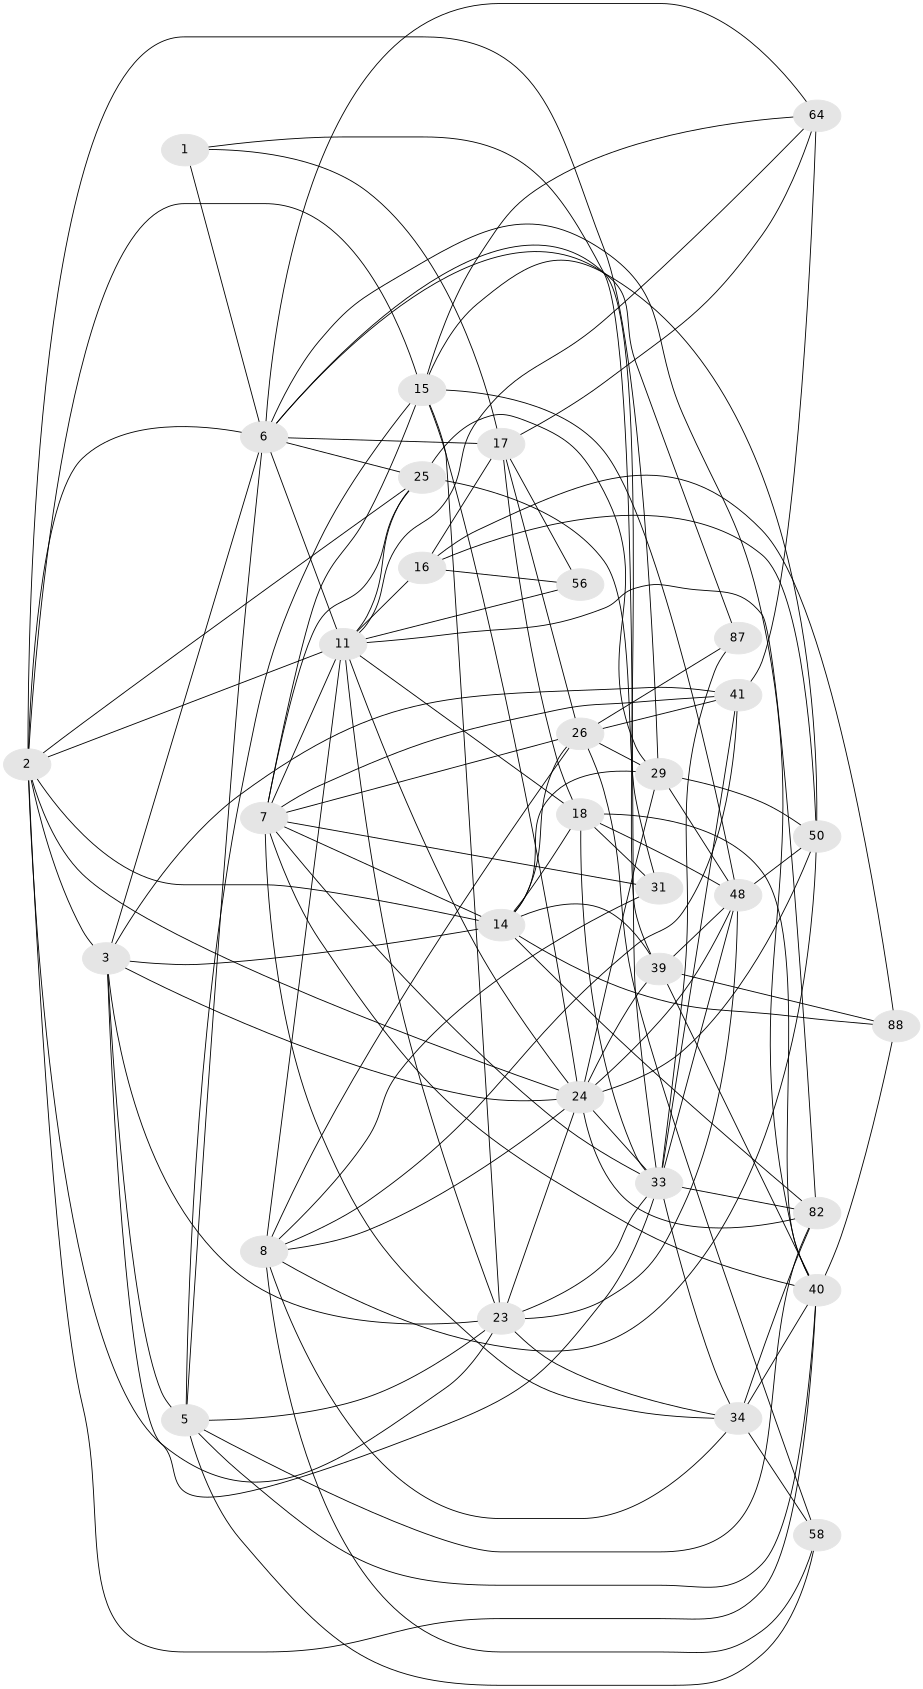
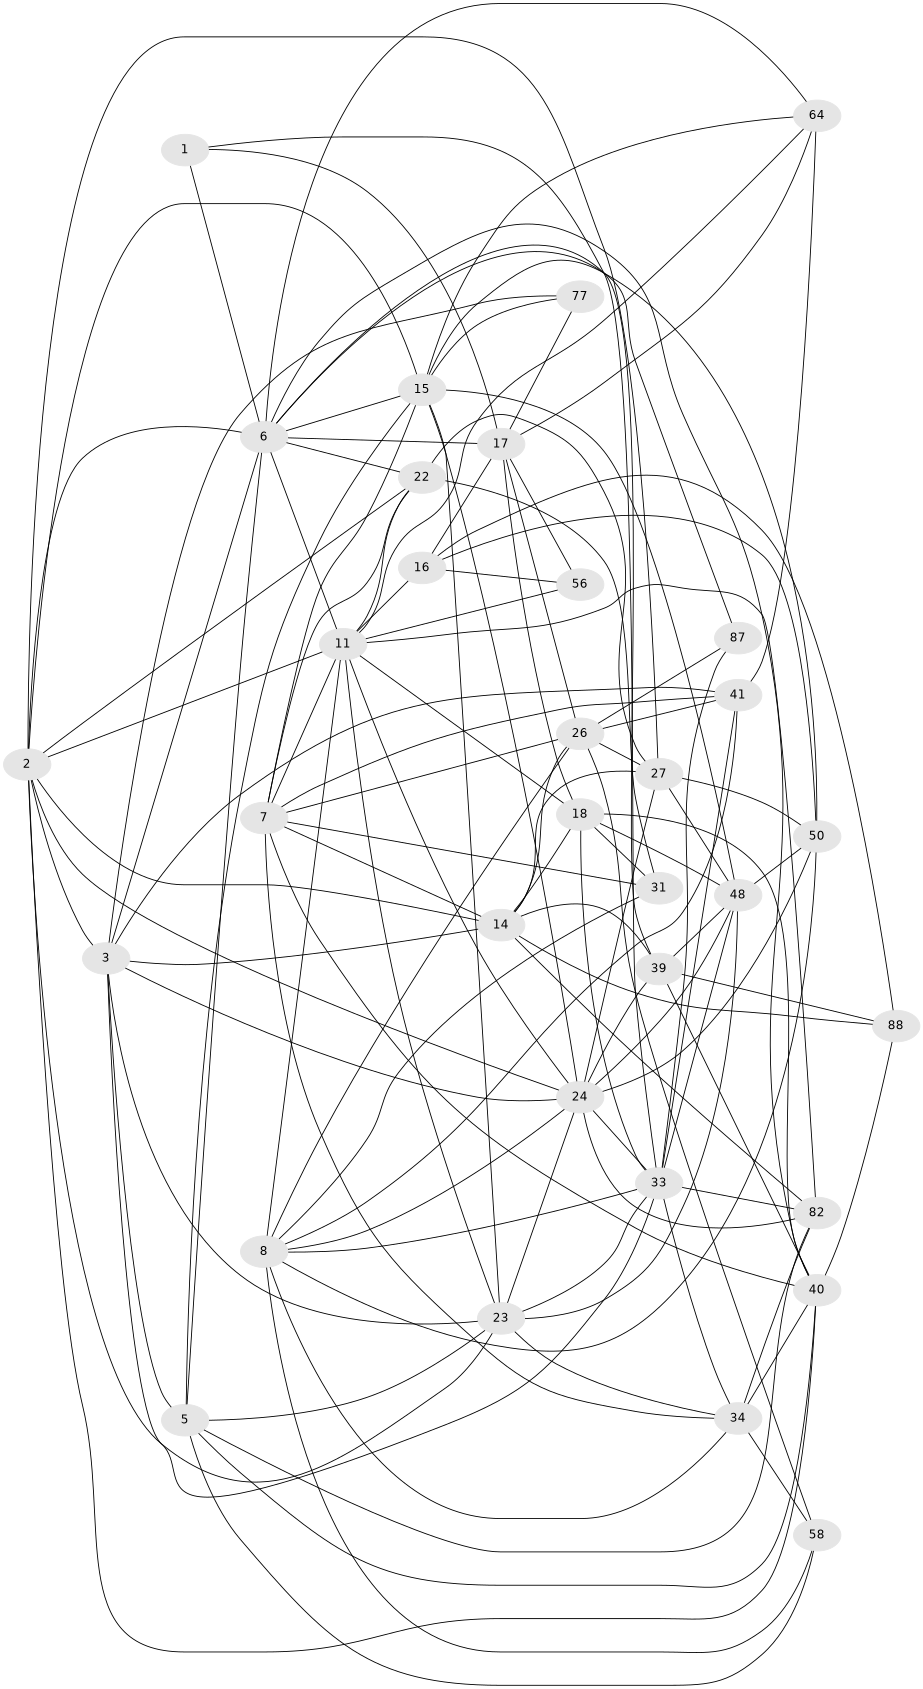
node "77": added
edge "15" -- "6": added
node "25": label "25" -> "22"
node "29": label "29" -> "27"
edge "7" -- "33": now "8" -- "33"
